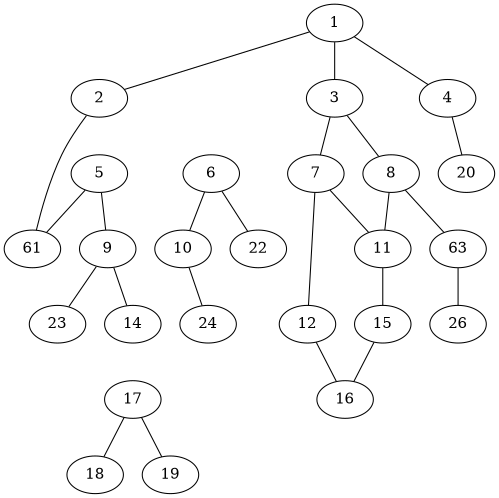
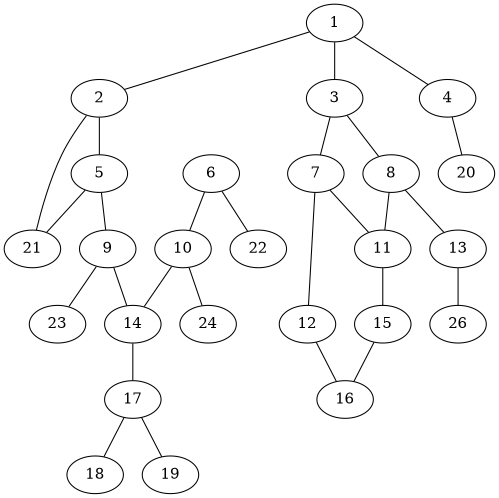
edge "2" -- "5": added
node "61": label "61" -> "21"
node "63": label "63" -> "13"
edge "10" -- "14": added
edge "14" -- "17": added
